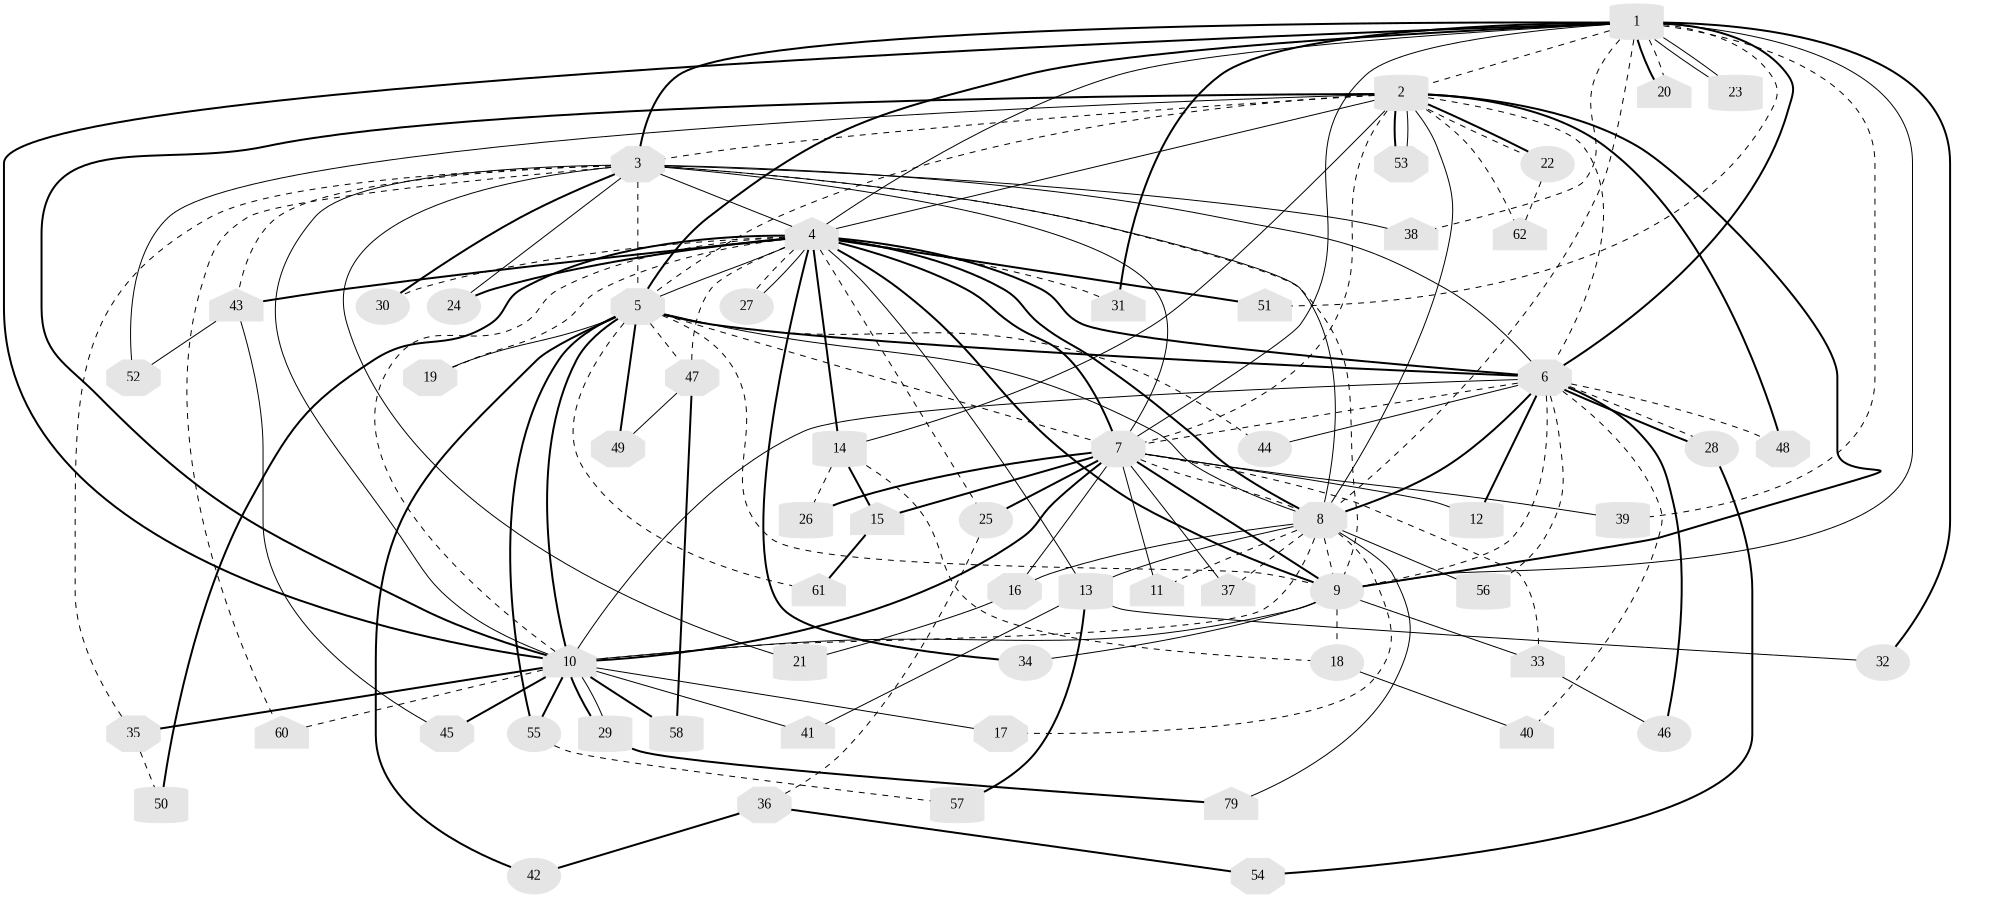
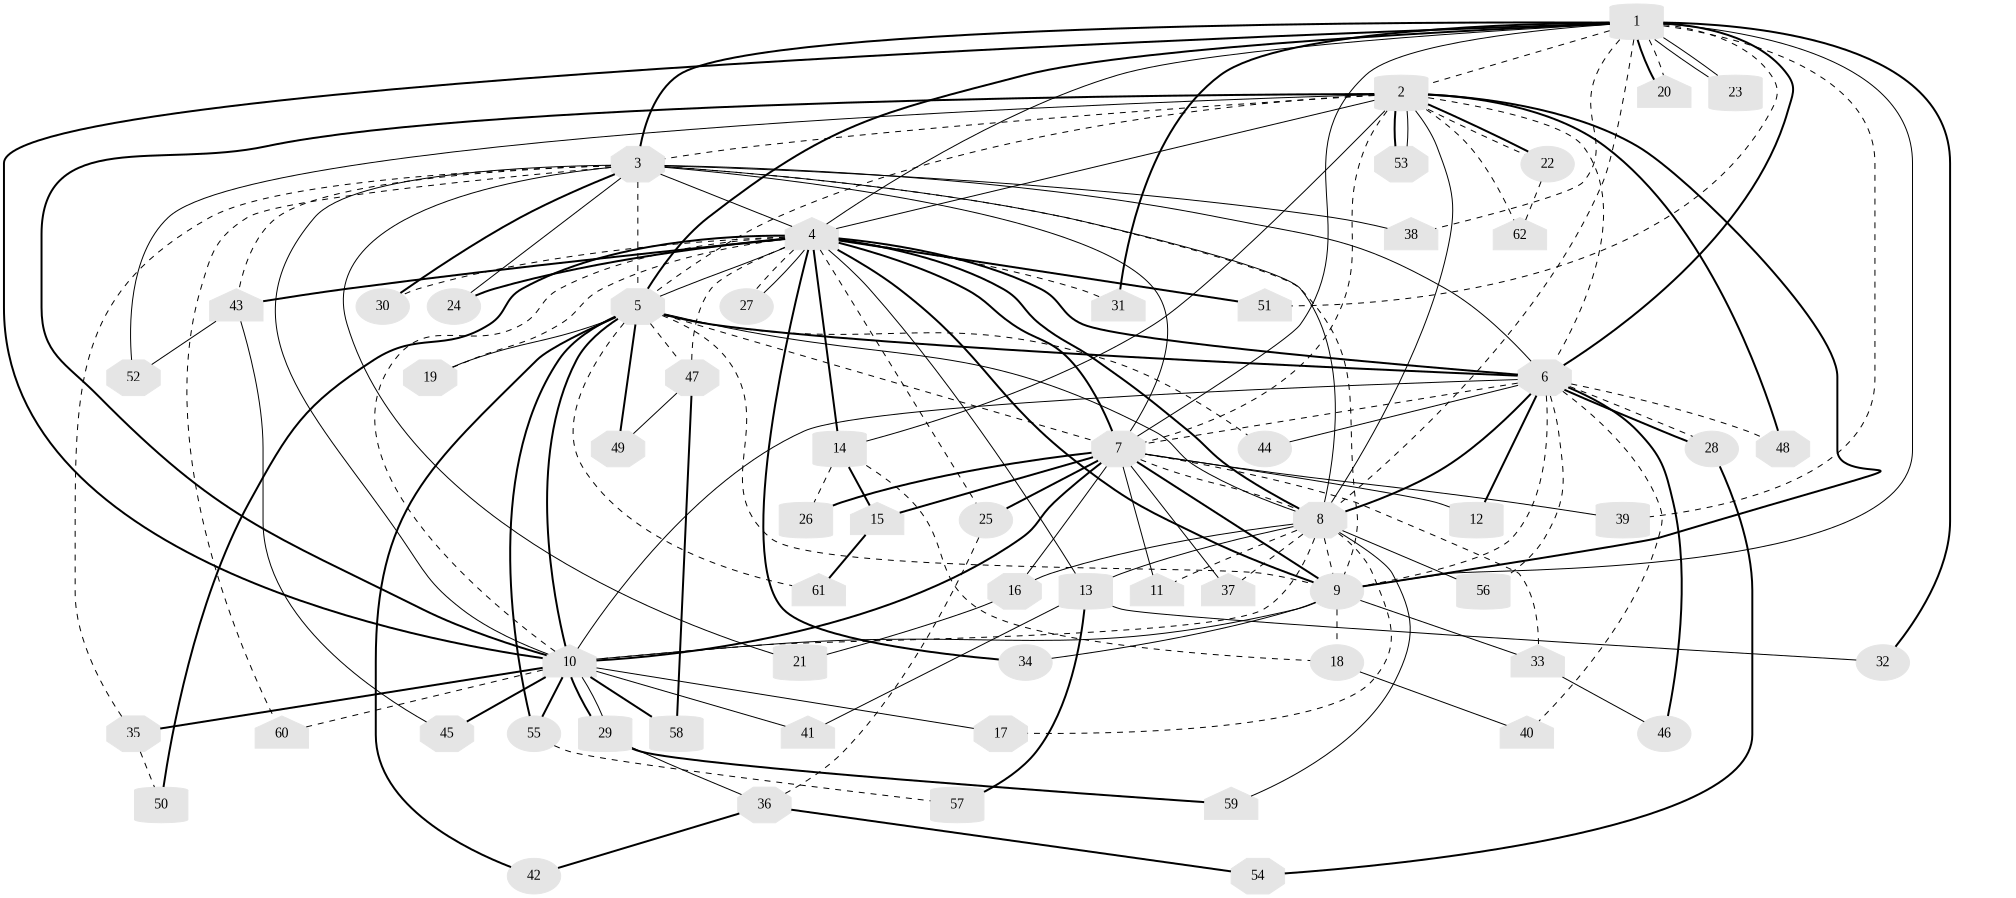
edge "29" -- "36": added
node "79": label "79" -> "59"
